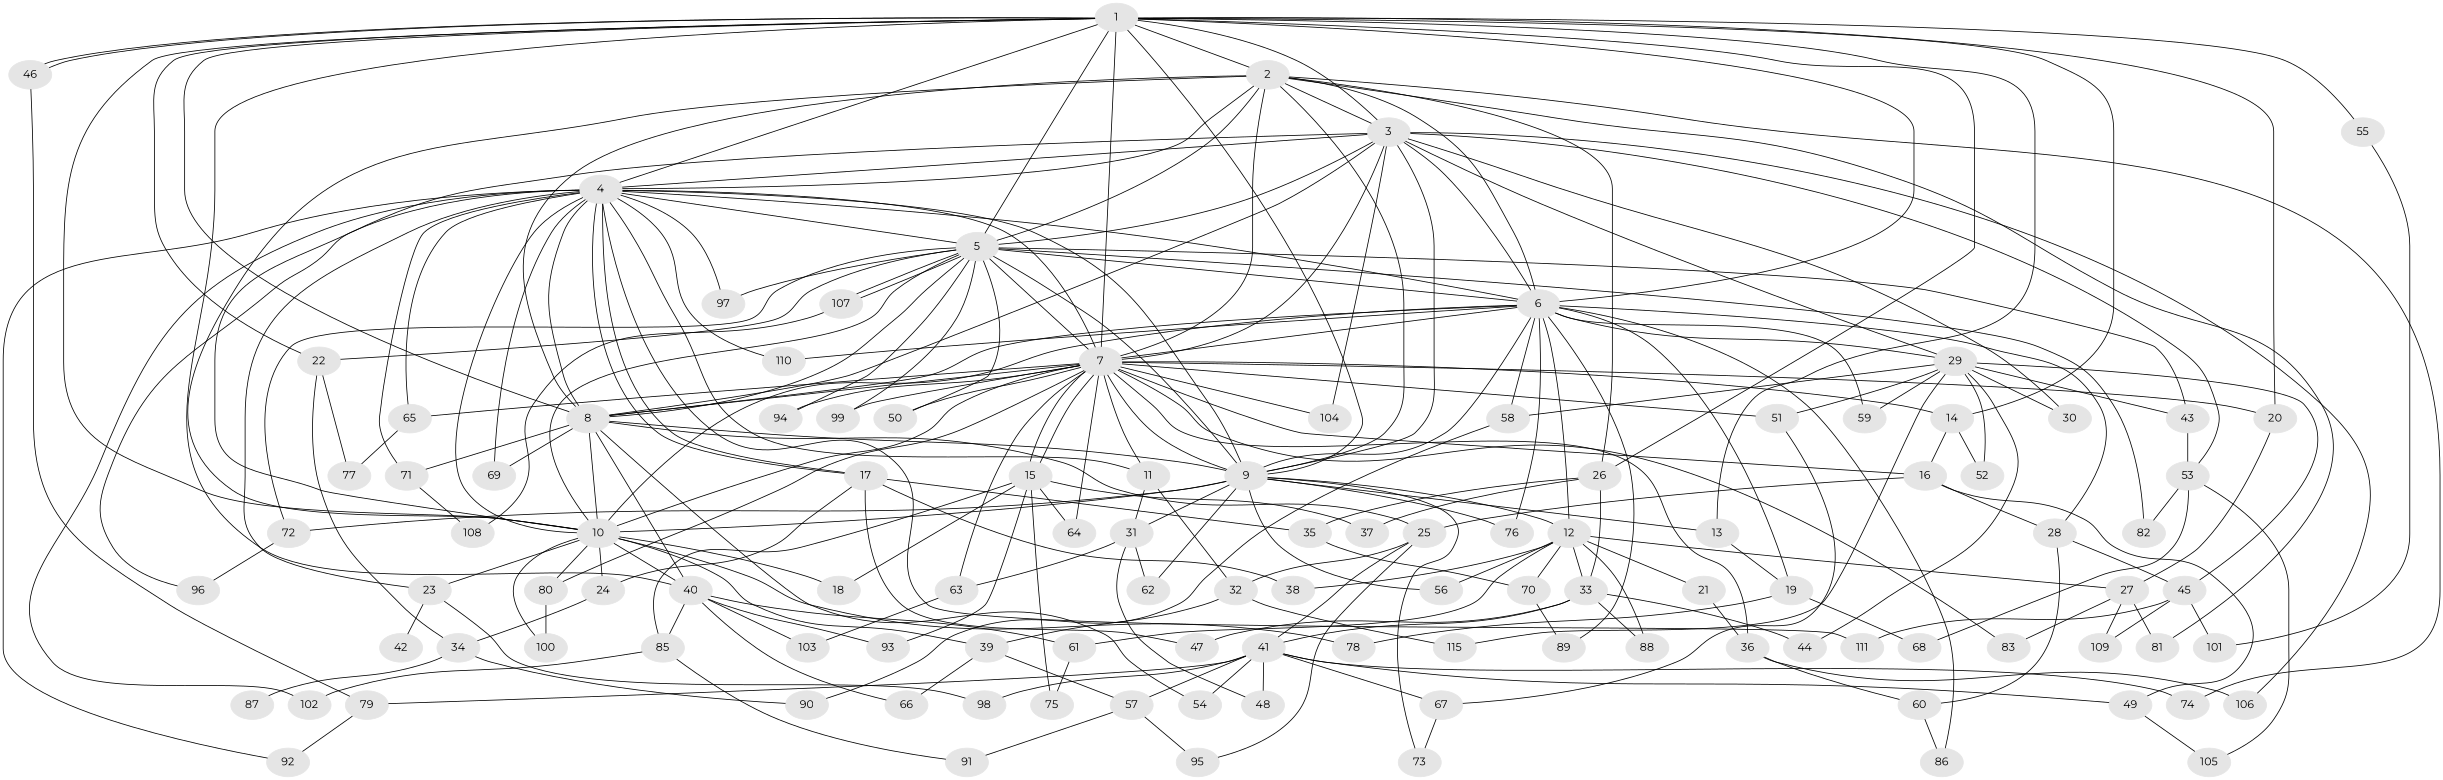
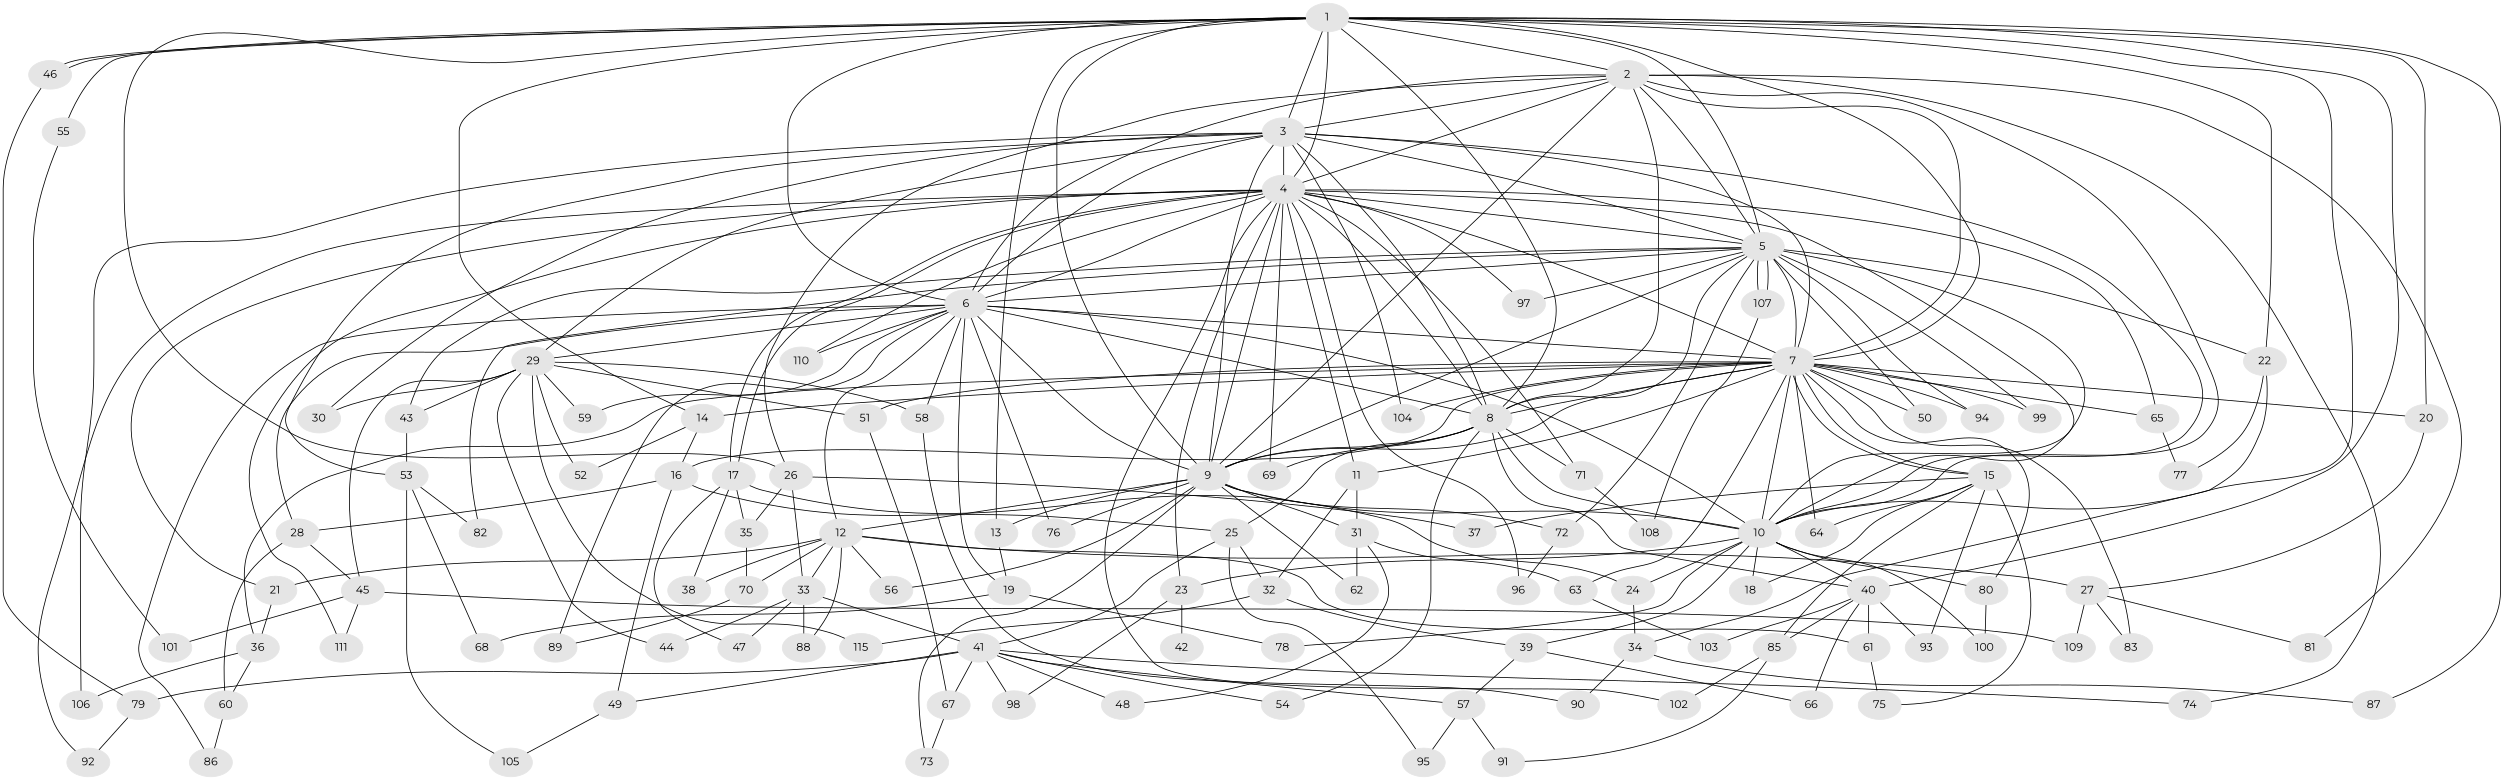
edge "1" -- "87": added
edge "4" -- "21": added
